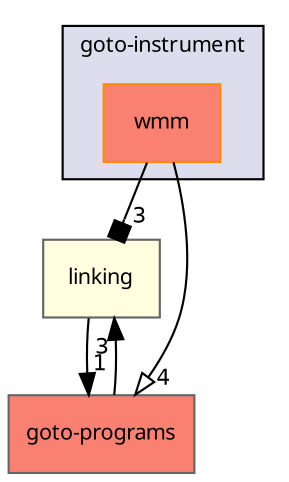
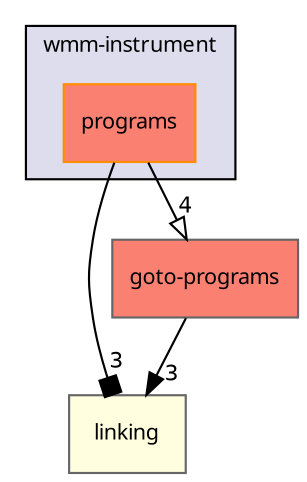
cluster "goto-instrument": label "goto-instrument" -> "wmm-instrument"
node "wmm": label "wmm" -> "programs"
edge "linking" -> "goto-programs": removed
